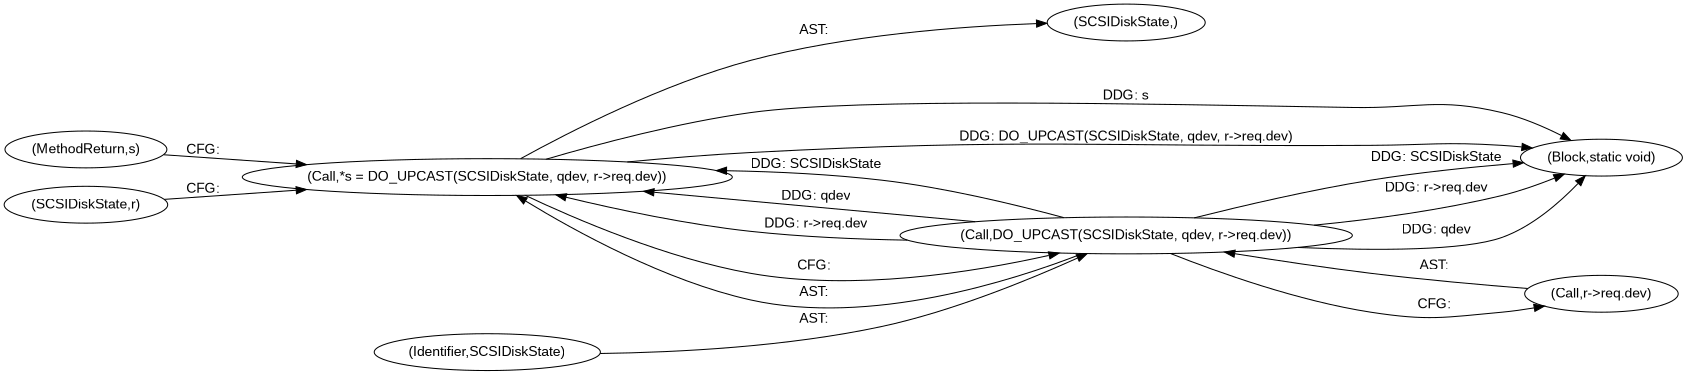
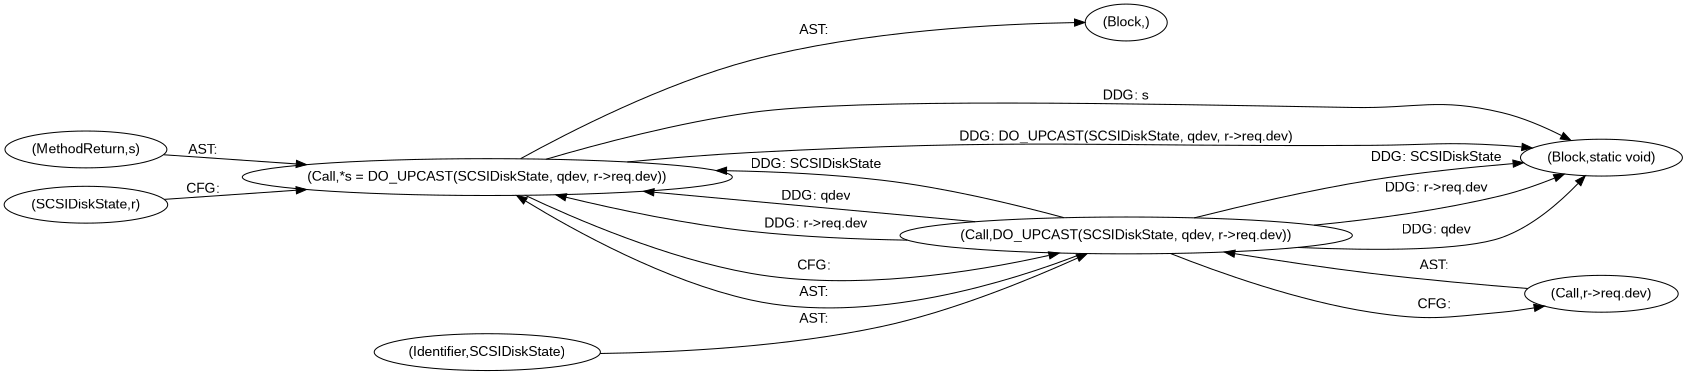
node "(SCSIDiskState,)": label "(SCSIDiskState,)" -> "(Block,)"
edge "(MethodReturn,s)" -> "(Call,*s = DO_UPCAST(SCSIDiskState, qdev, r->req.dev))": label "CFG: " -> "AST: "
